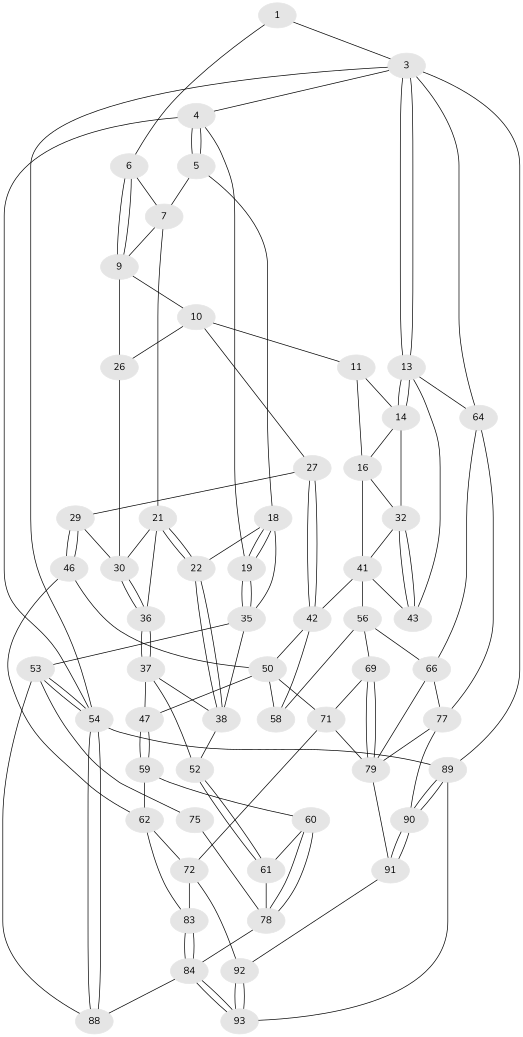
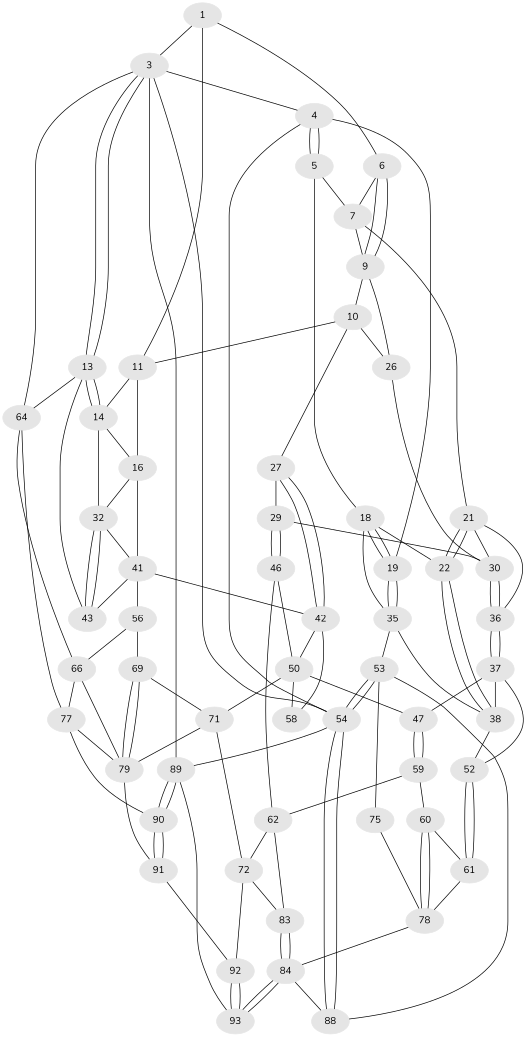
edge "1" -- "11": added
edge "56" -- "58": removed
